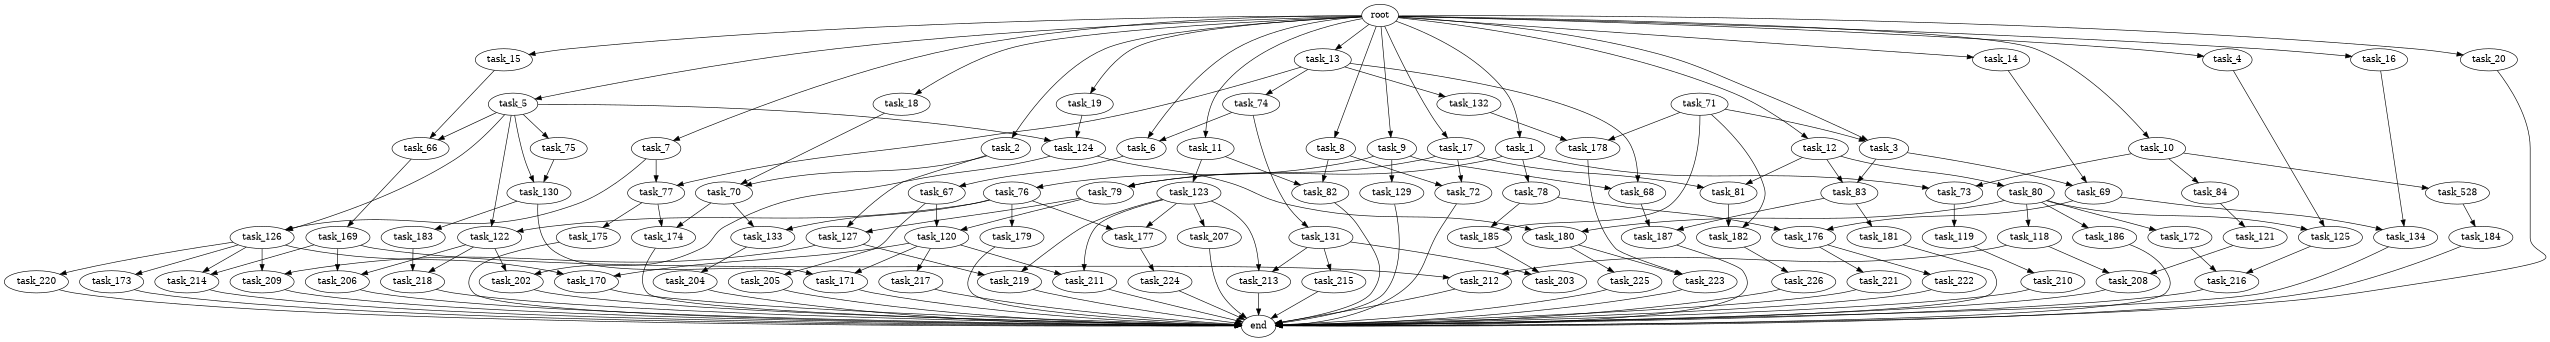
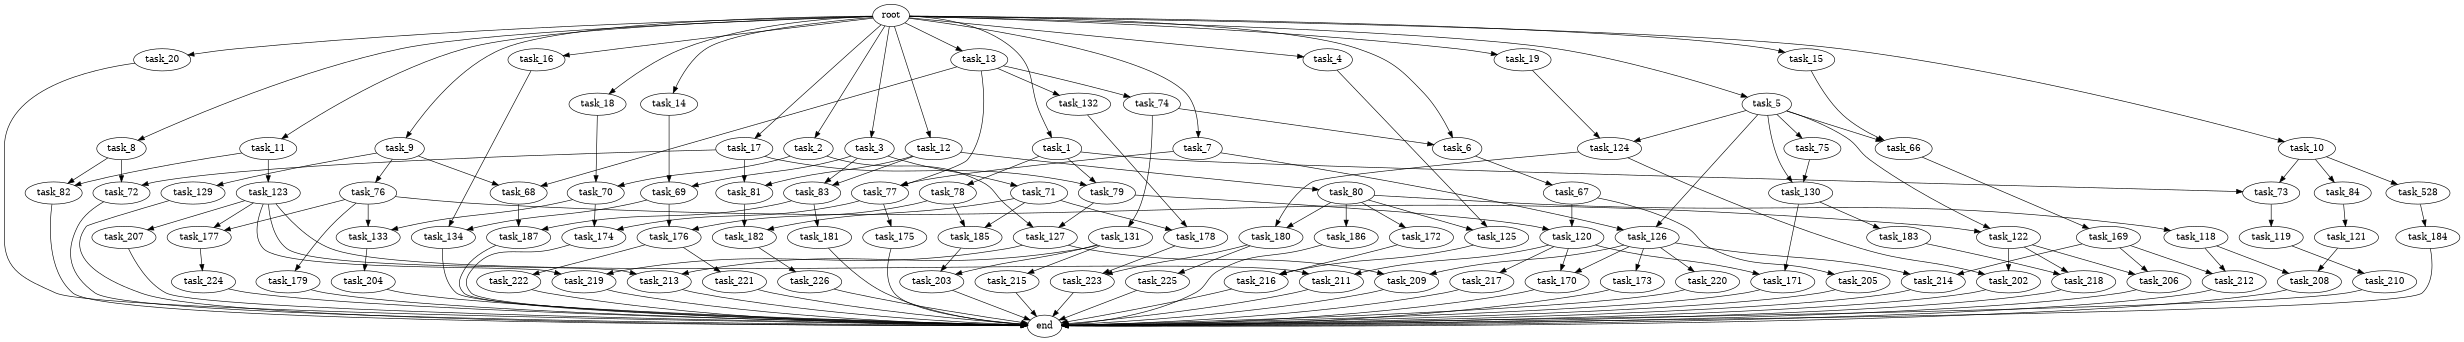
edge "task_71" -> "task_3": reversed
edge "task_203" -> "end": added
